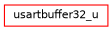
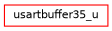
node "usartbuffer32_u": label "usartbuffer32_u" -> "usartbuffer35_u"
